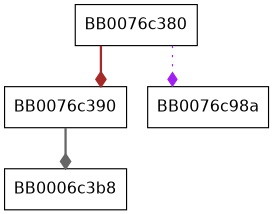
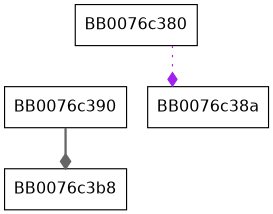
edge "BB0076c380" -> "BB0076c390": removed
node "BB0076c98a": label "BB0076c98a" -> "BB0076c38a"
node "BB0006c3b8": label "BB0006c3b8" -> "BB0076c3b8"
